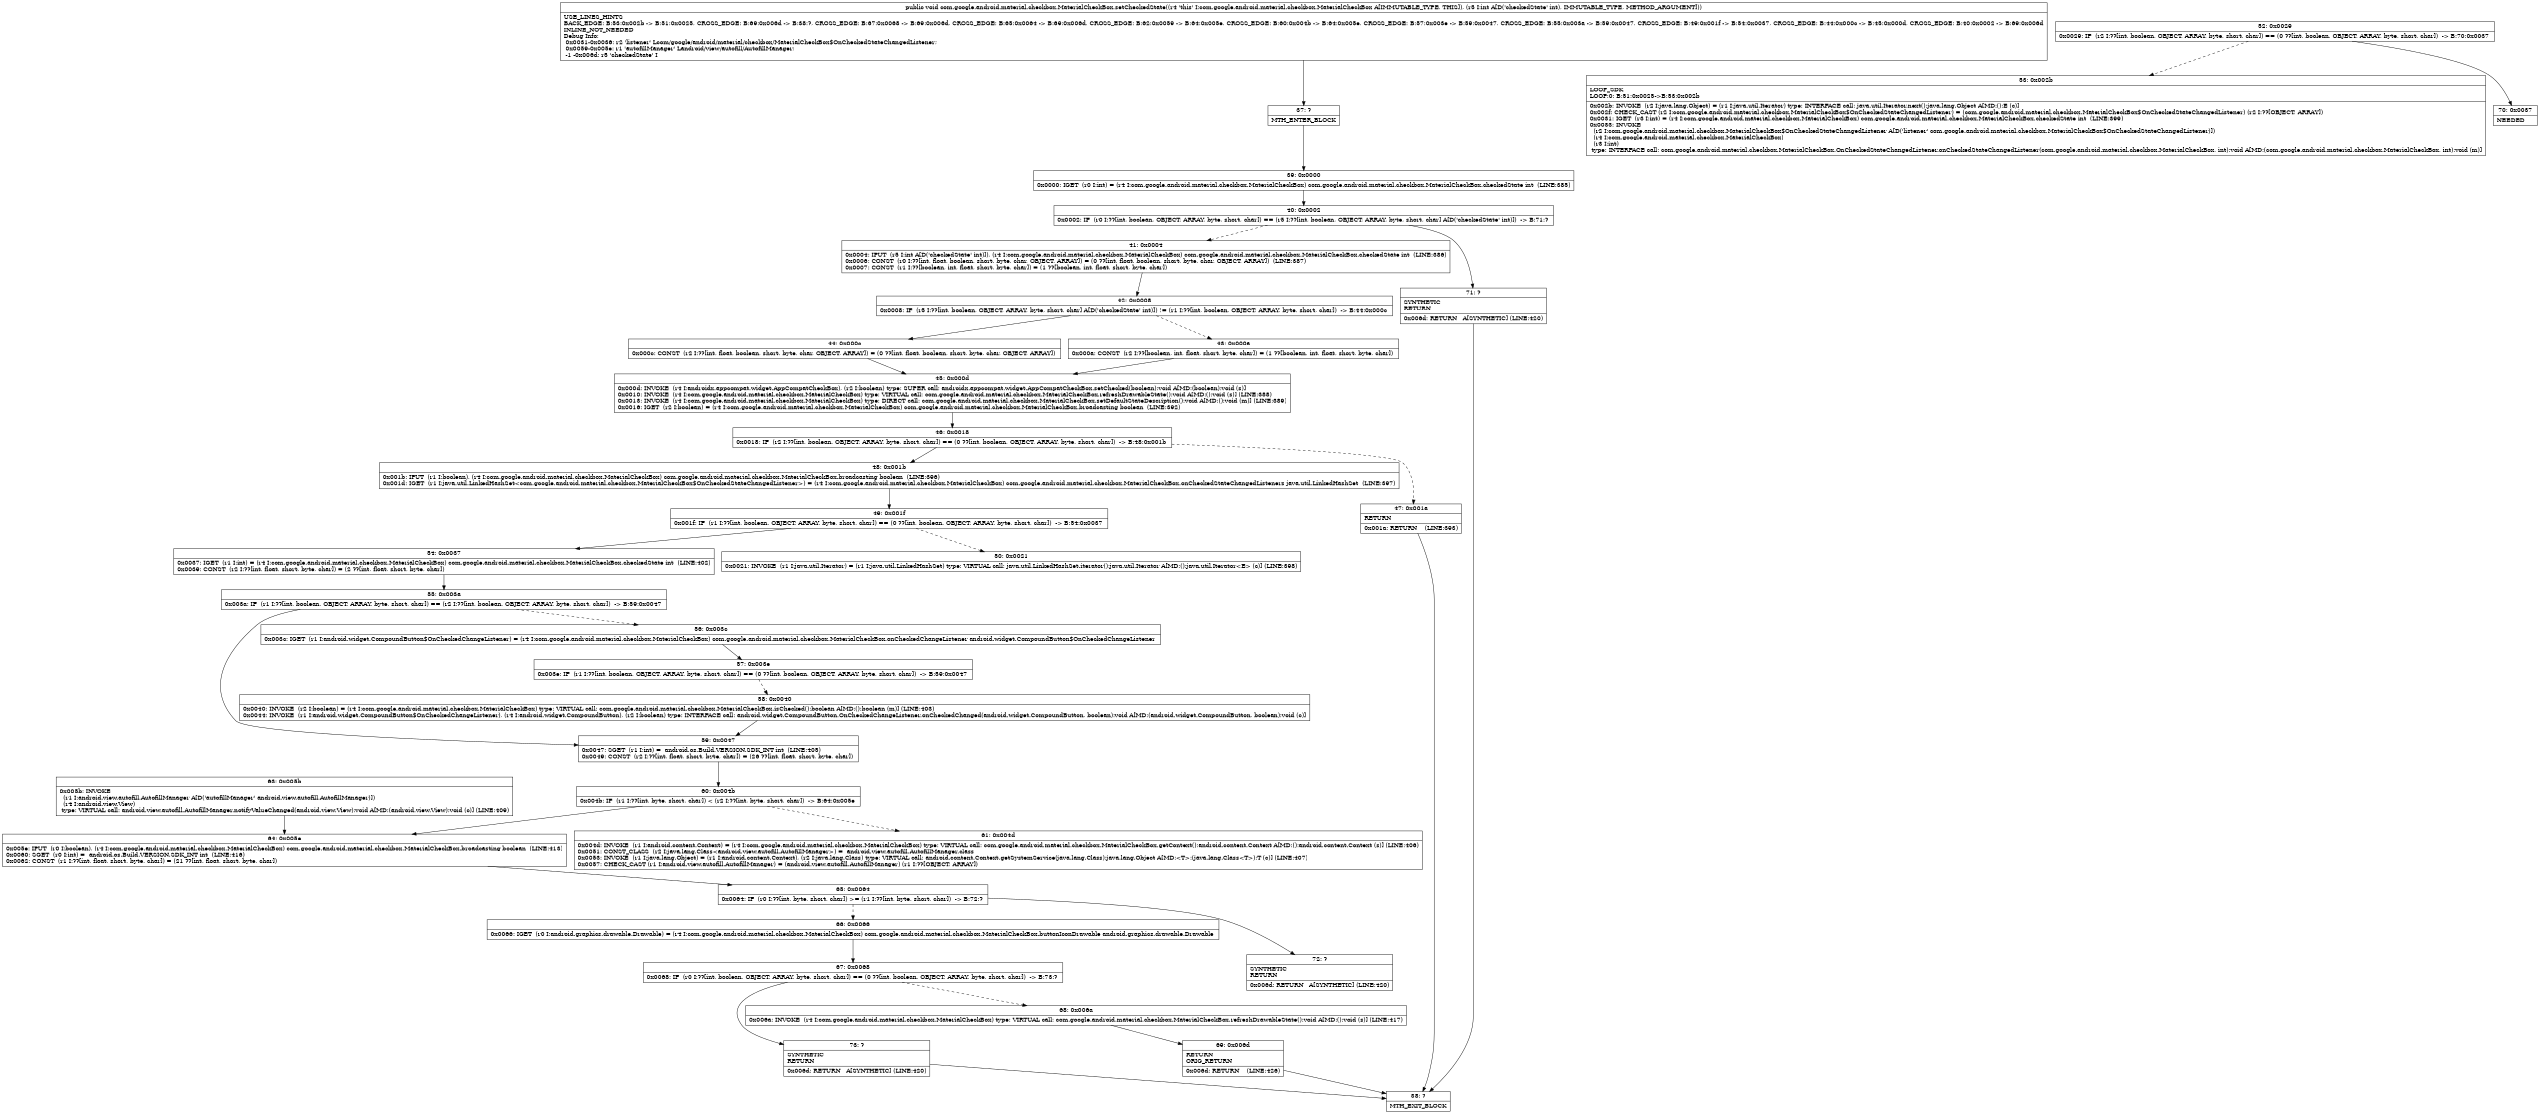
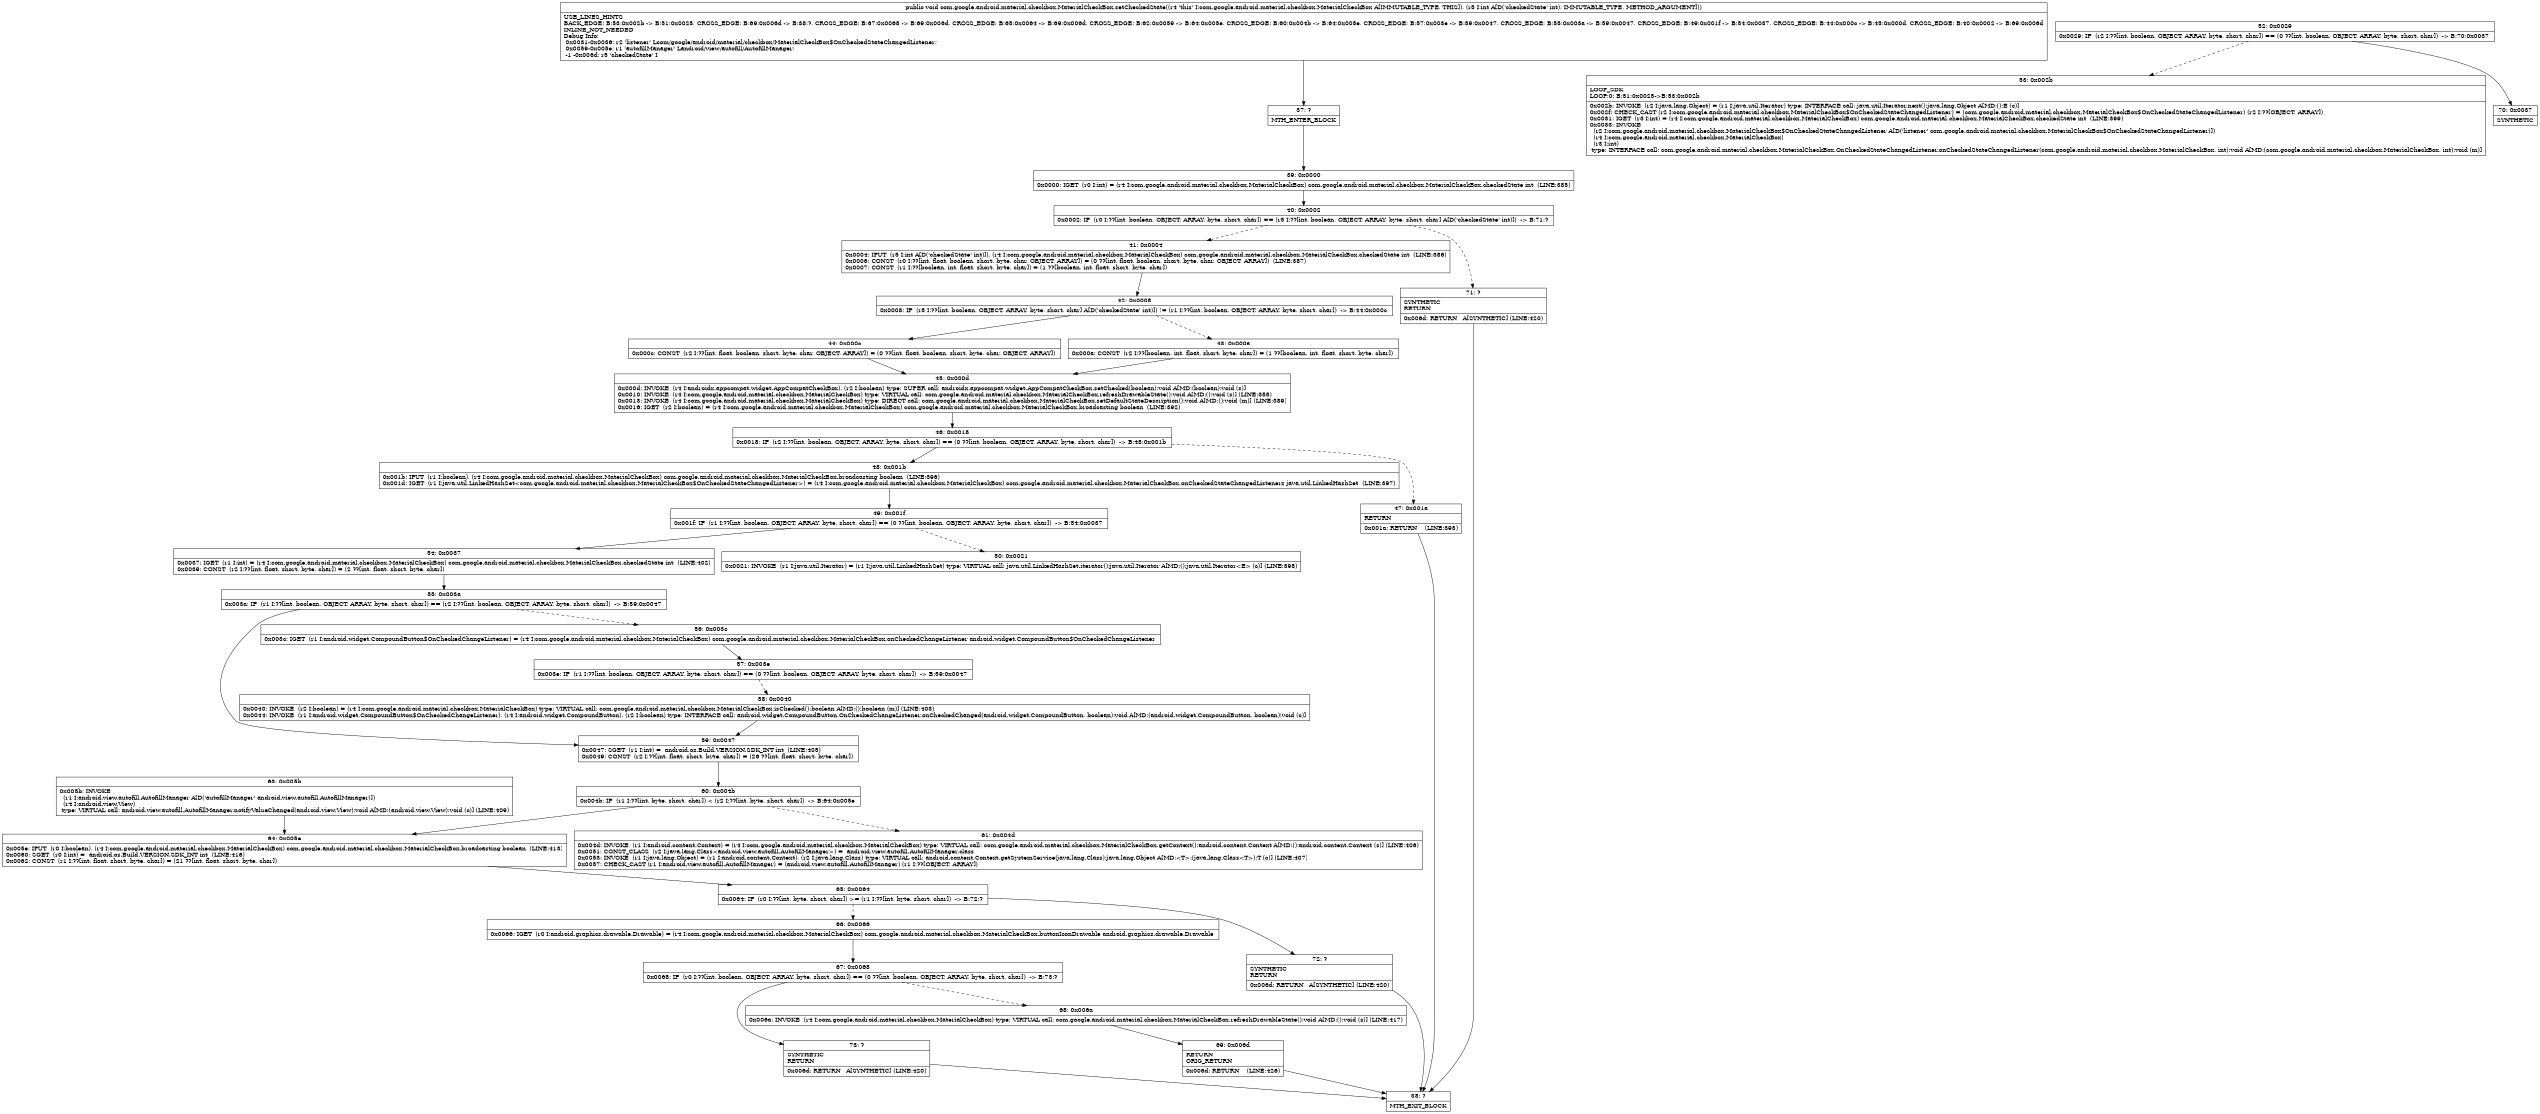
node "70: 0x0037": text "NEEDED" -> "SYNTHETIC"
edge "40: 0x0002" -> "71: ?": style solid -> dashed
edge "72: ?" -> "38: ?": added
